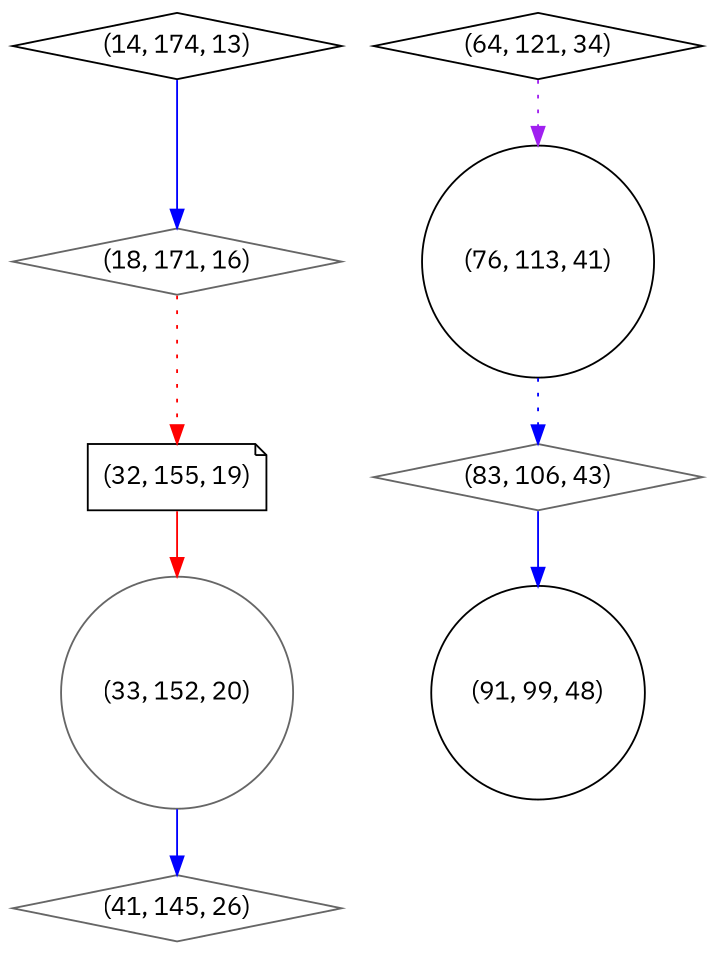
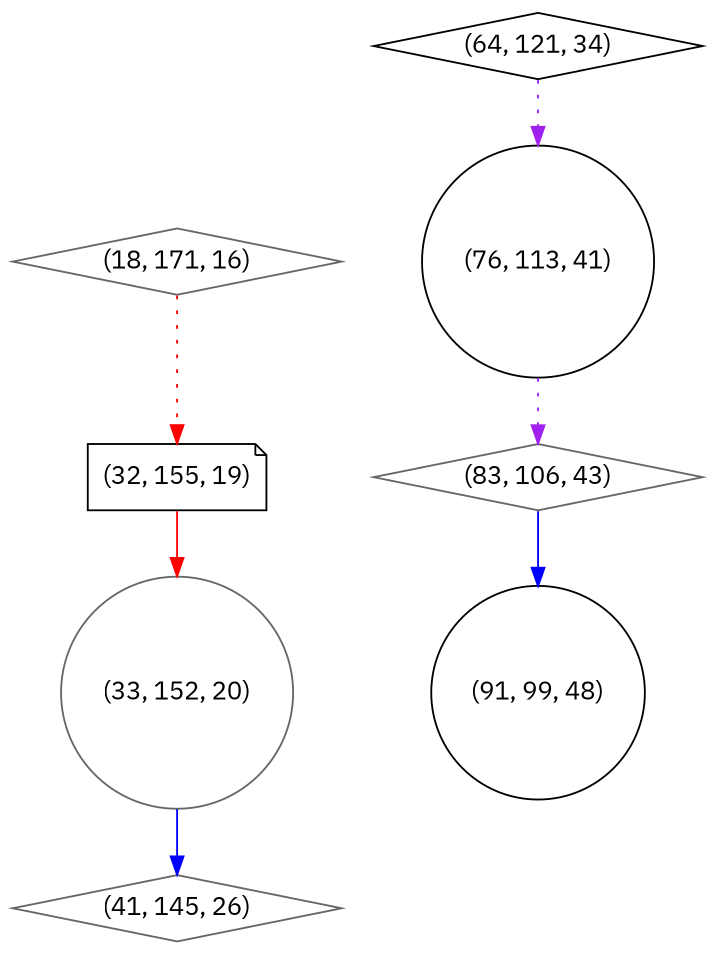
node "(14, 174, 13)": removed
edge "(76, 113, 41)" -> "(83, 106, 43)": color blue -> purple
